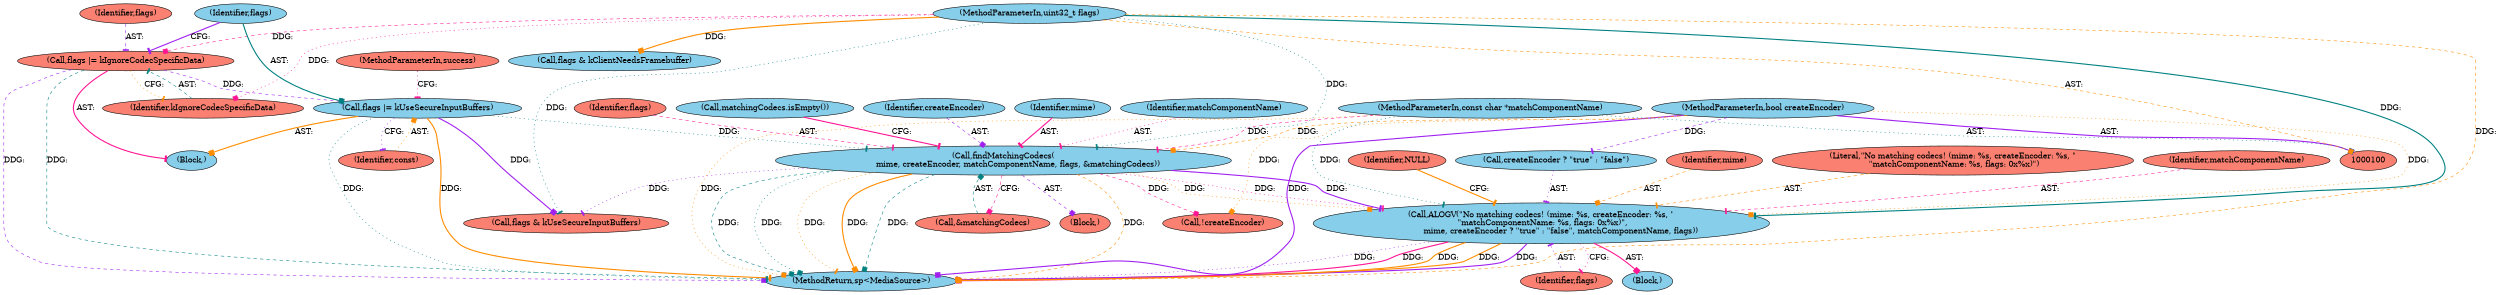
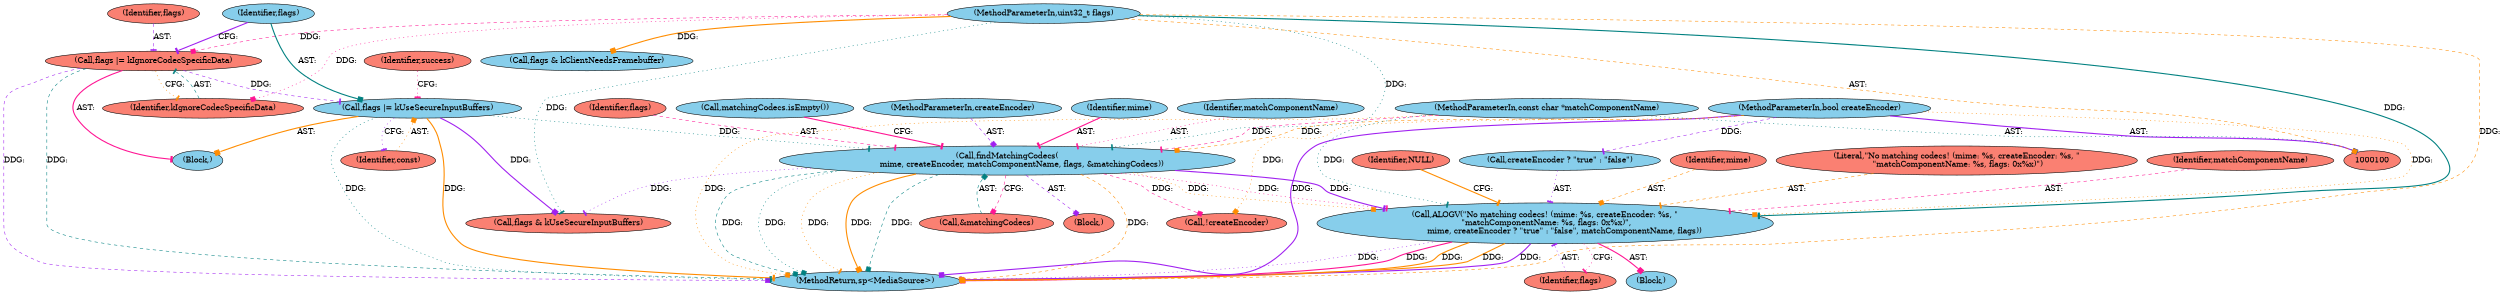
node "(MethodParameterIn,success)": label "(MethodParameterIn,success)" -> "(Identifier,success)"
node "(Identifier,createEncoder)": label "(Identifier,createEncoder)" -> "(MethodParameterIn,createEncoder)"
